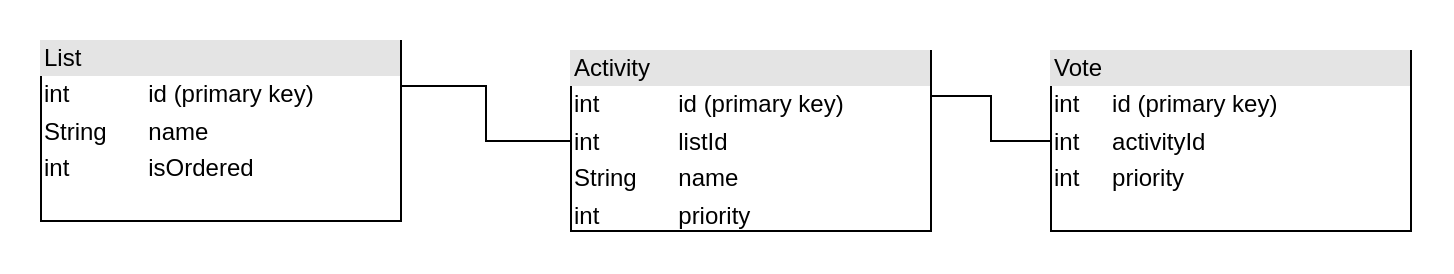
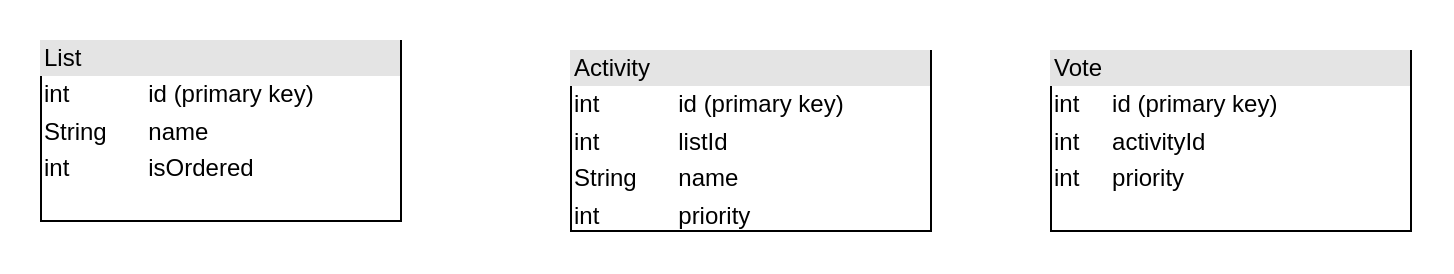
edge "List int id (primary key) String name int isOrdered" -- "Activity int id (primary key) int listId String name int priority": removed
edge "Activity int id (primary key) int listId String name int priority" -- "Vote int id (primary key) int activityId int priority": removed
